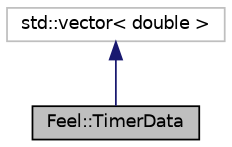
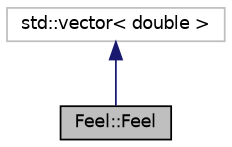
node "Feel::TimerData": label "Feel::TimerData" -> "Feel::Feel"
